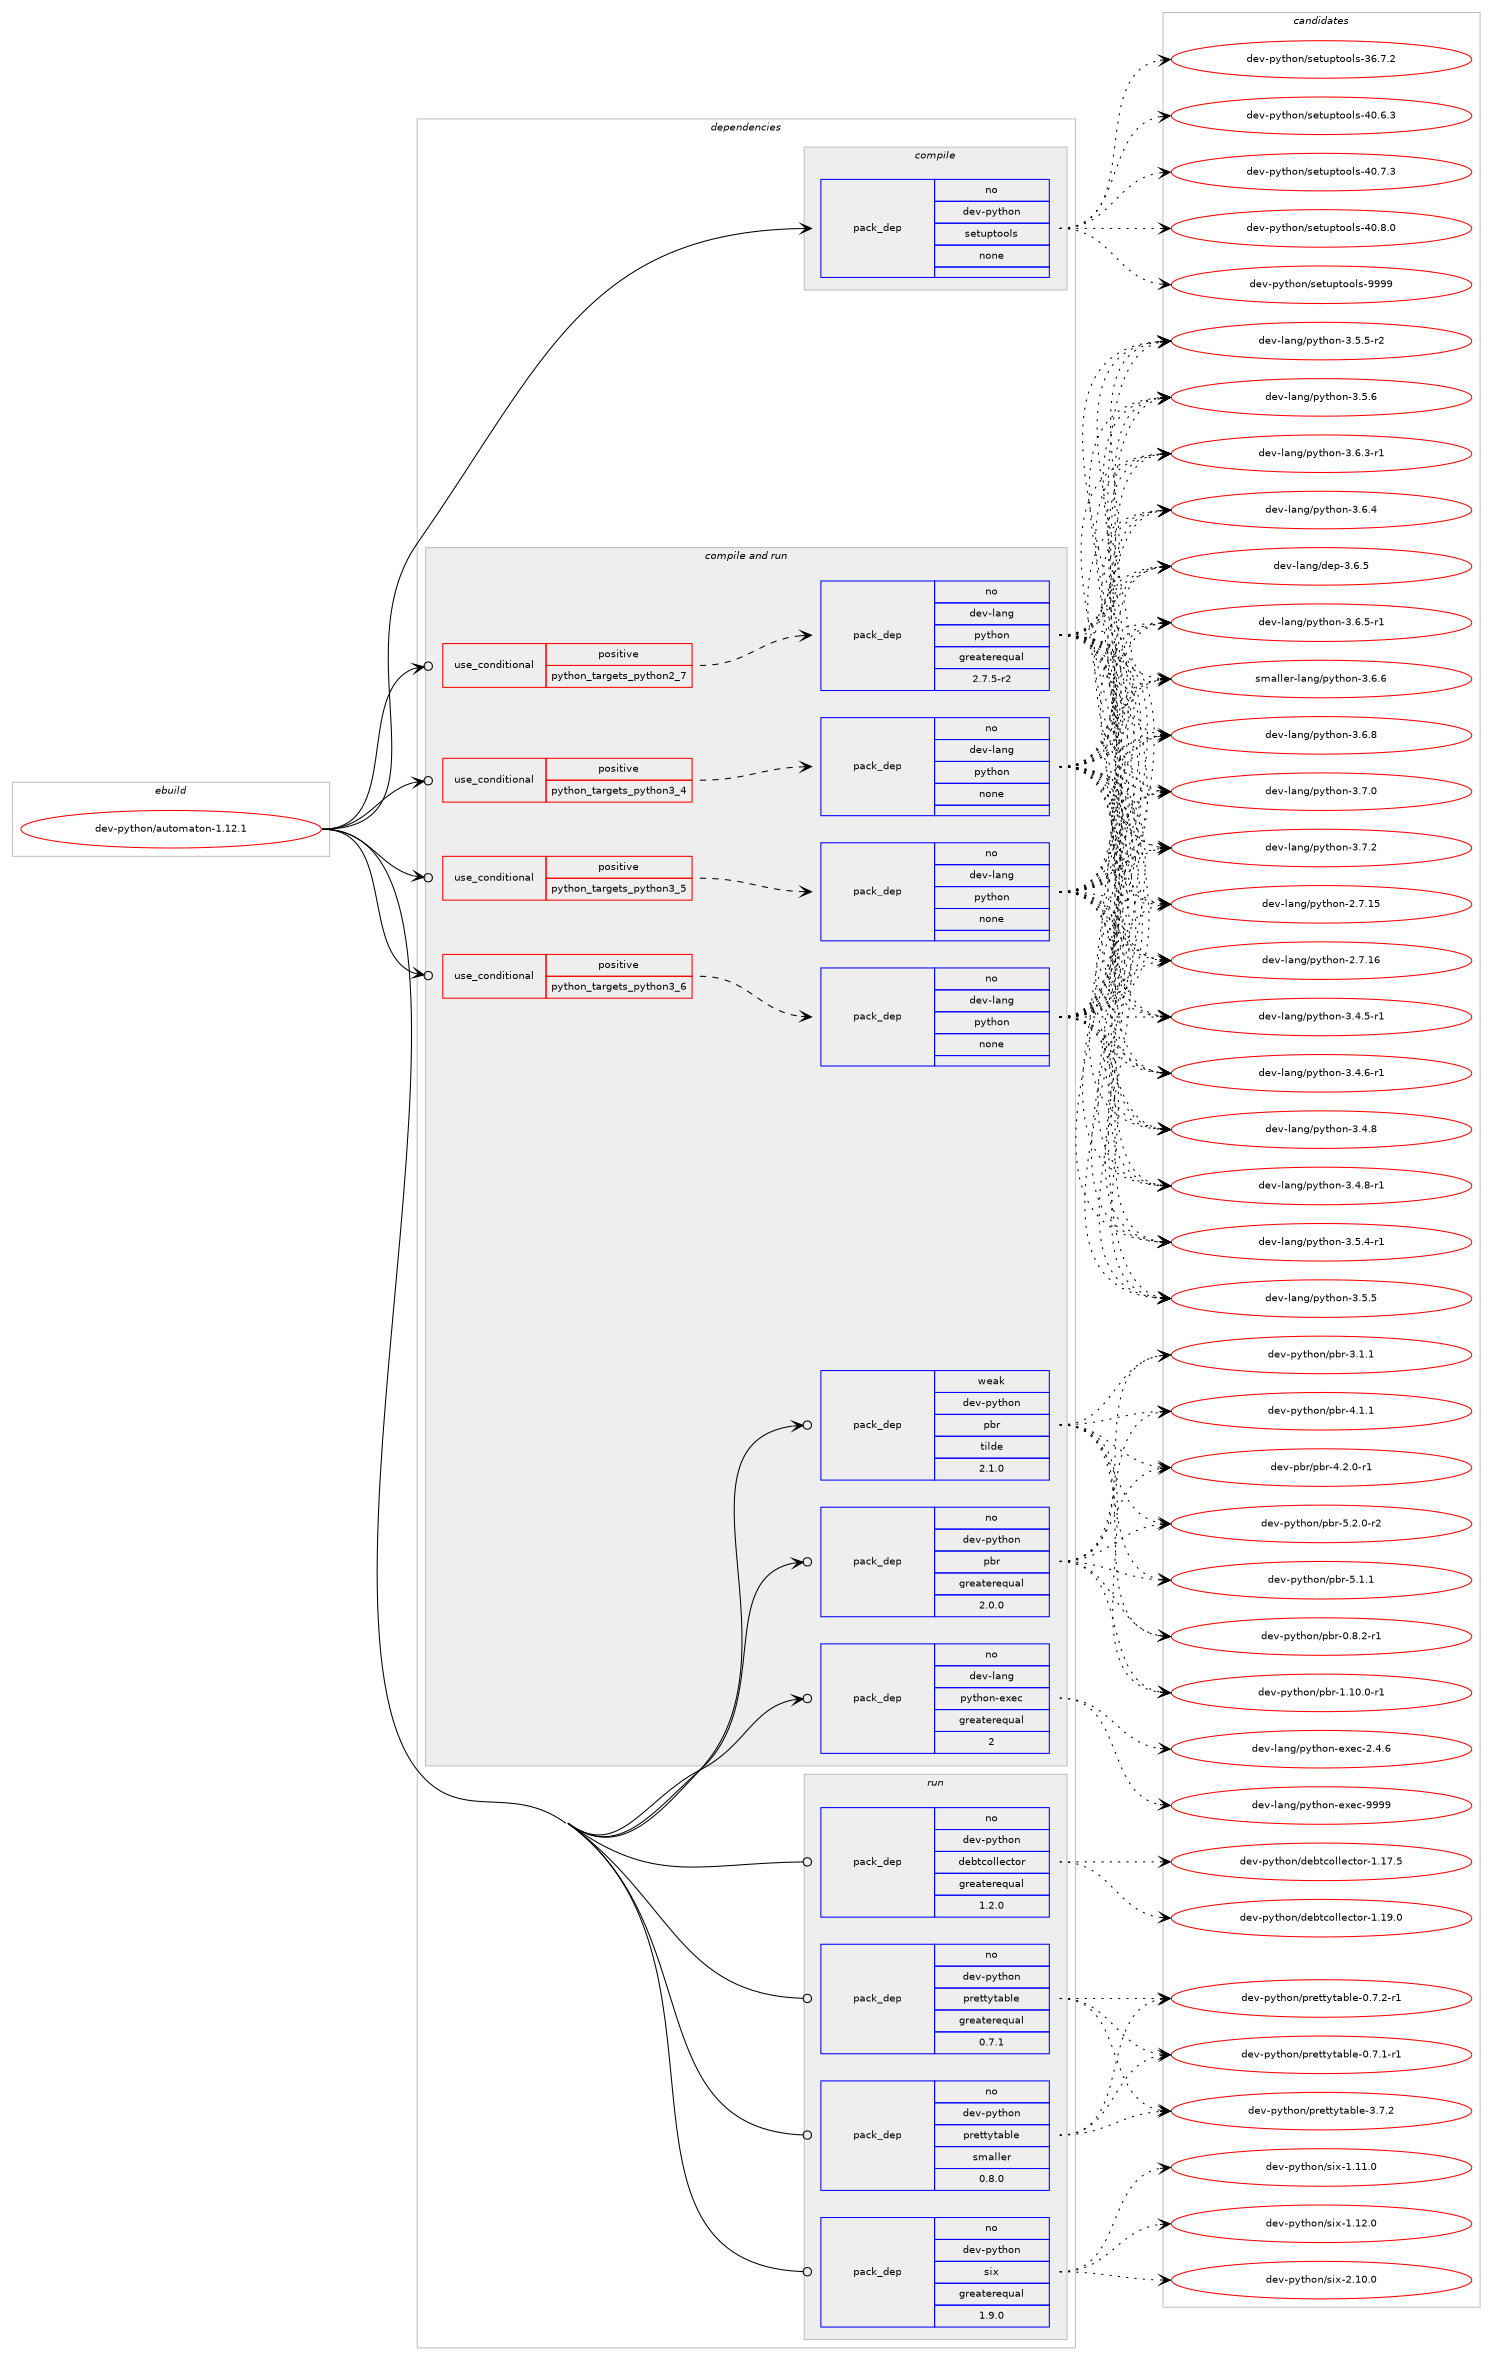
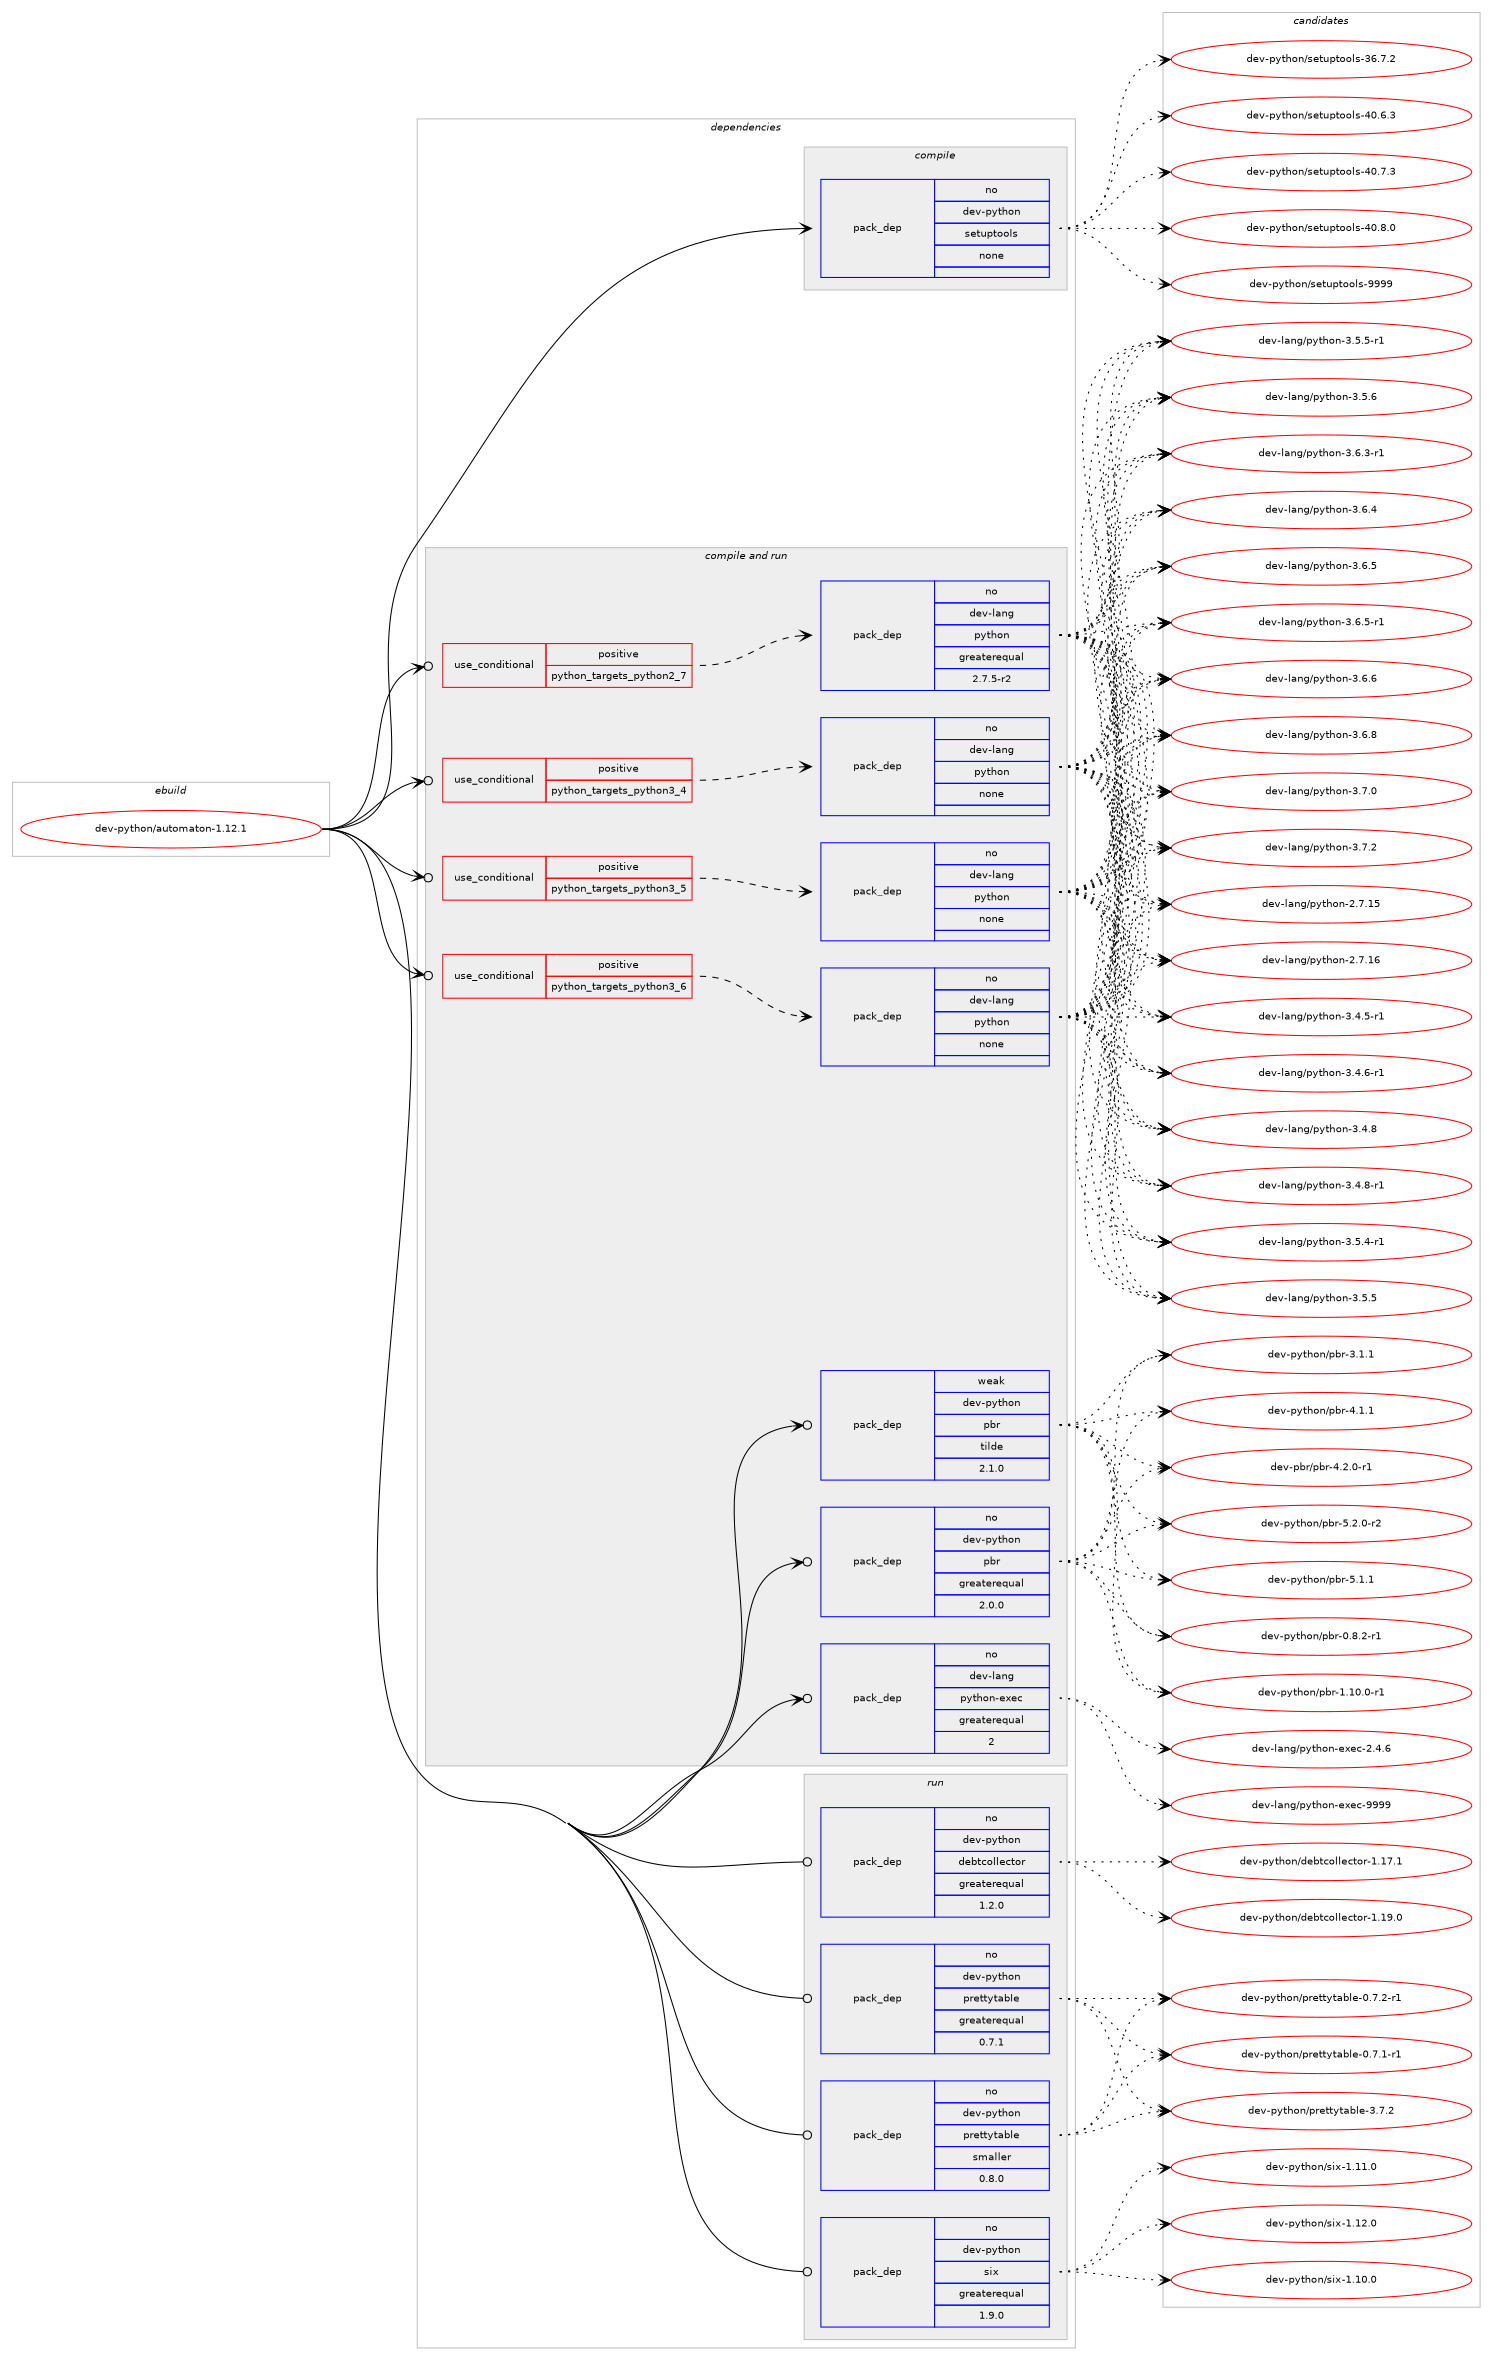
node "dev-lang/python-3.5.5-r2": label "dev-lang/python-3.5.5-r2" -> "dev-lang/python-3.5.5-r1"
node "dev-lang/dep-3.6.5": label "dev-lang/dep-3.6.5" -> "dev-lang/python-3.6.5"
node "smaller-lang/python-3.6.6": label "smaller-lang/python-3.6.6" -> "dev-lang/python-3.6.6"
node "dev-python/debtcollector-1.17.5": label "dev-python/debtcollector-1.17.5" -> "dev-python/debtcollector-1.17.1"
node "dev-python/six-2.10.0": label "dev-python/six-2.10.0" -> "dev-python/six-1.10.0"
